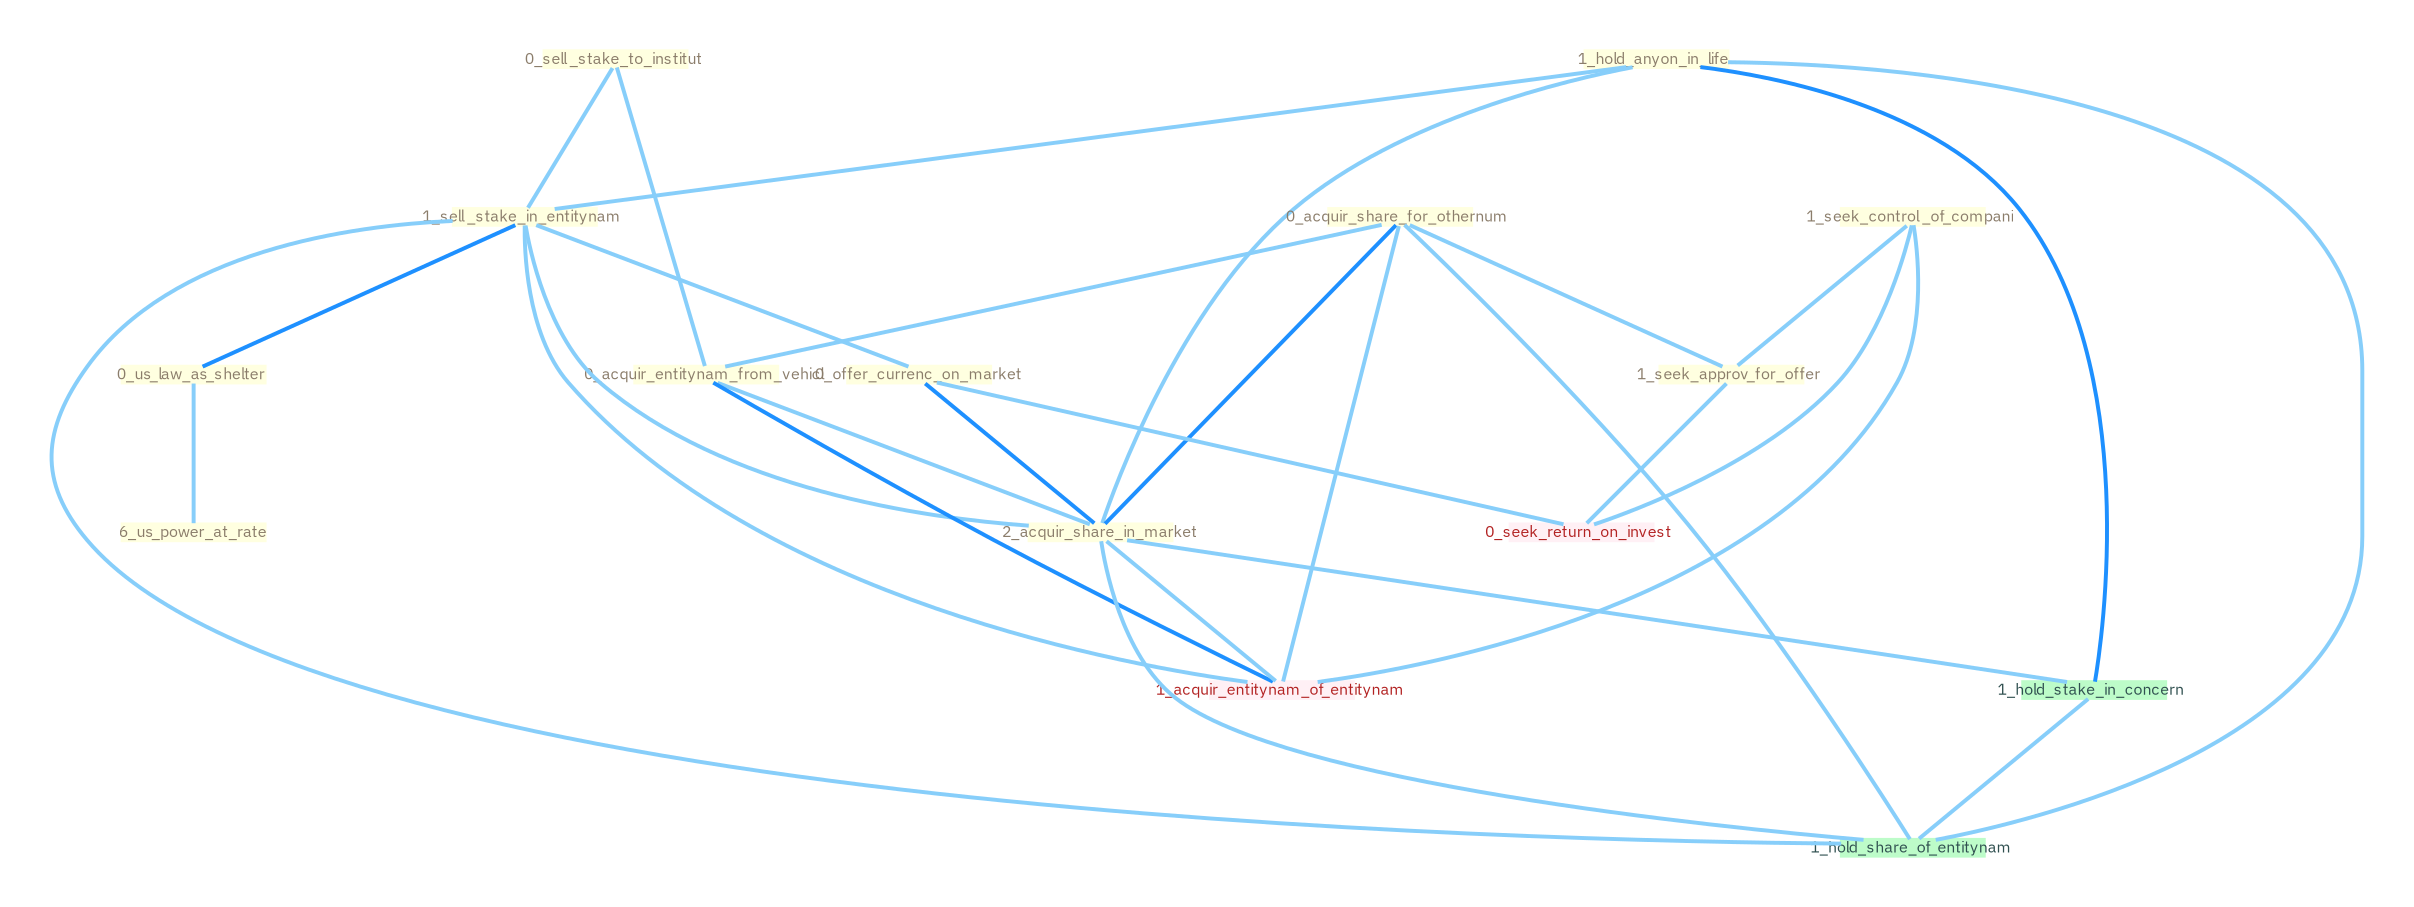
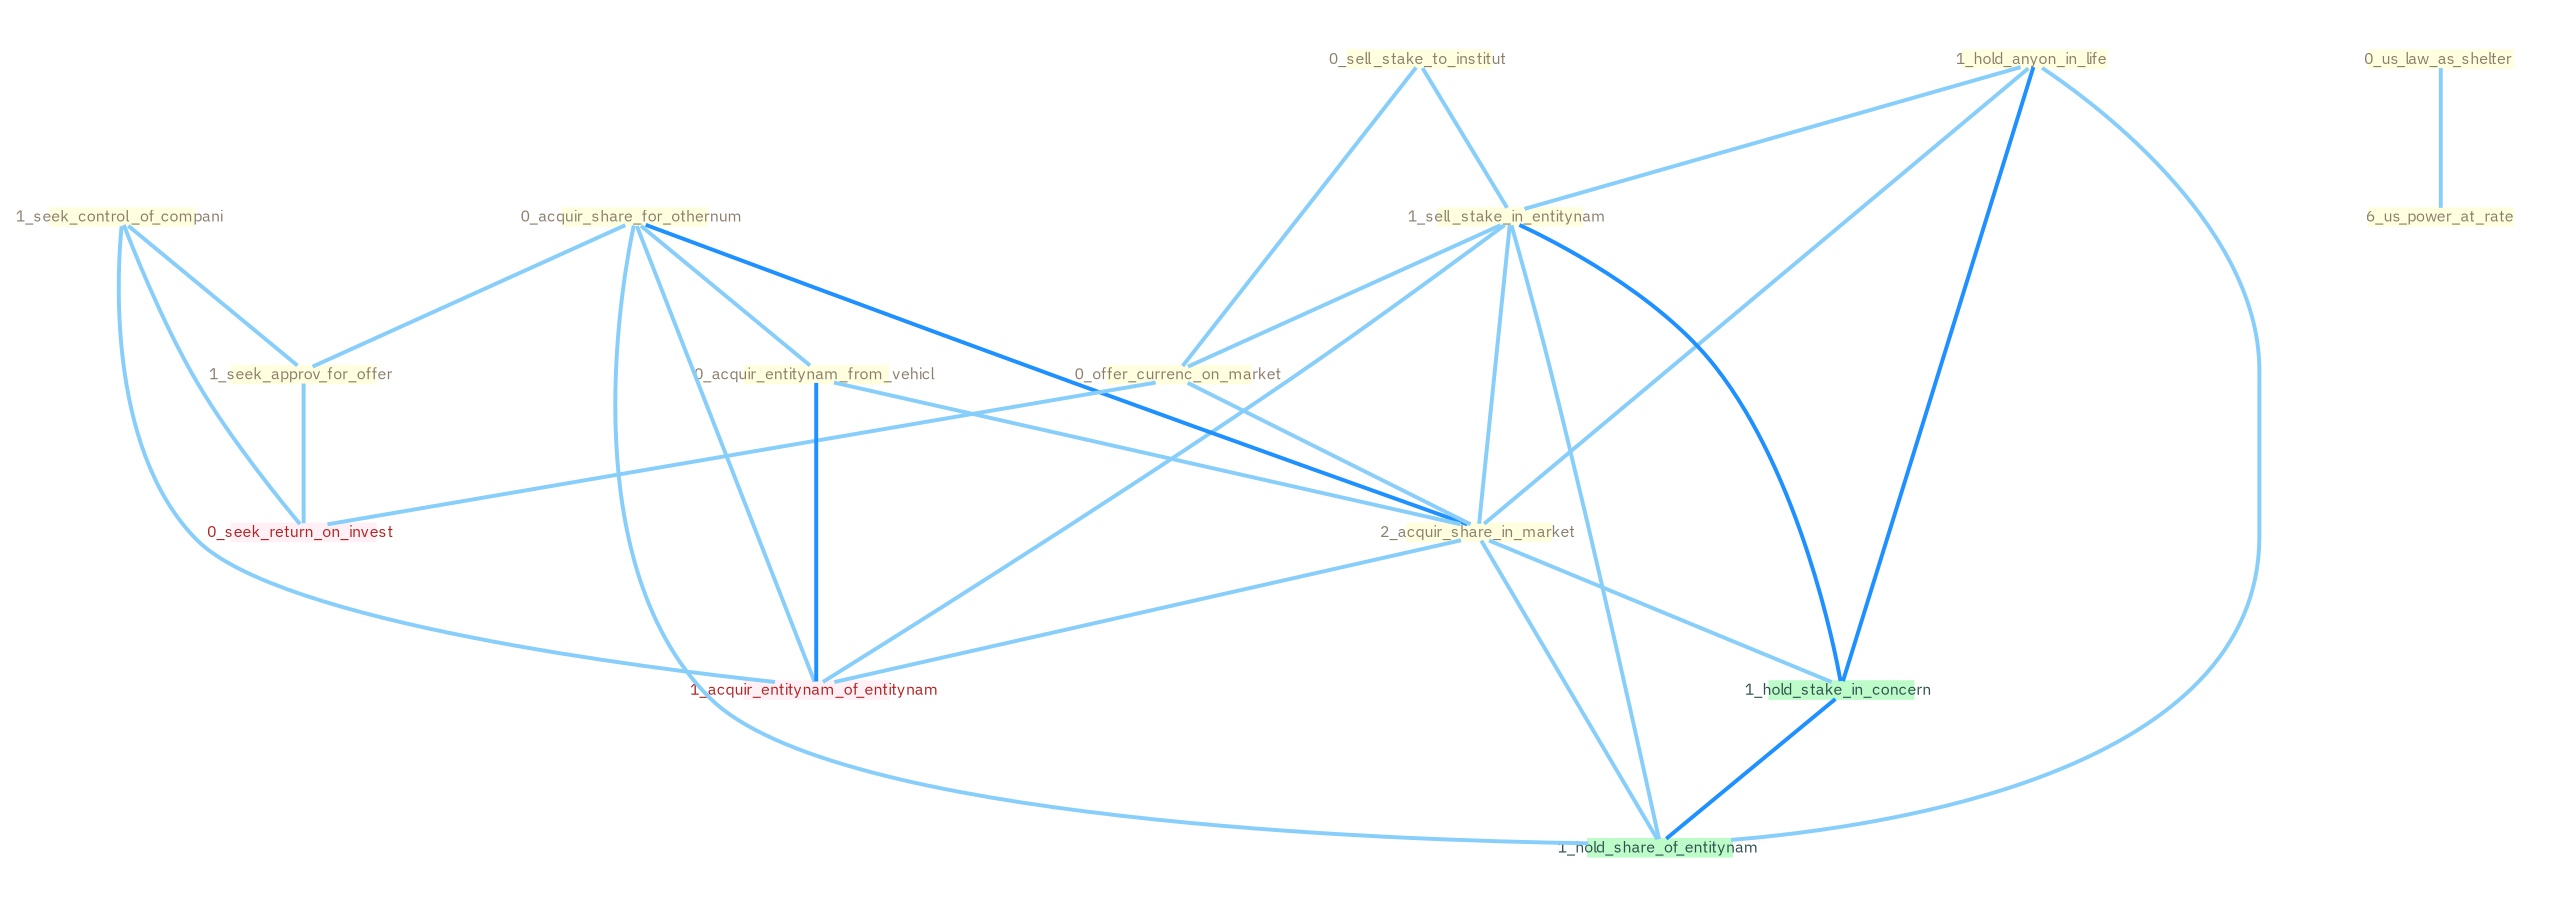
edge "0_sell_stake_to_institut" -- "0_acquir_entitynam_from_vehicl": now "0_sell_stake_to_institut" -- "0_offer_currenc_on_market"
edge "1_sell_stake_in_entitynam" -- "0_us_law_as_shelter": now "1_sell_stake_in_entitynam" -- "1_hold_stake_in_concern"
edge "0_offer_currenc_on_market" -- "2_acquir_share_in_market": color #1e90ff -> #87cefa
edge "1_hold_stake_in_concern" -- "1_hold_share_of_entitynam": color #87cefa -> #1e90ff
